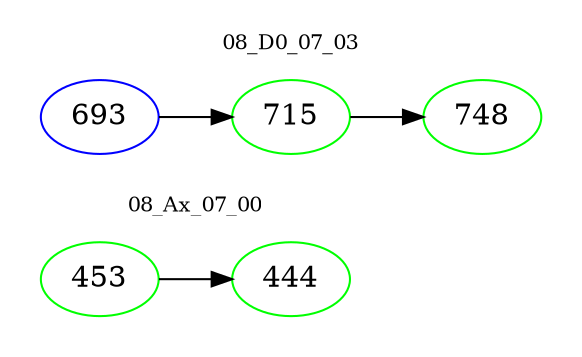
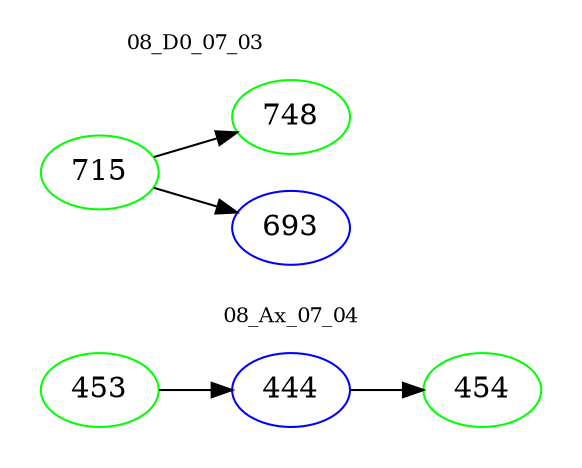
edge "693" -> "715": reversed
cluster "08_Ax_07_00": label "08_Ax_07_00" -> "08_Ax_07_04"
node "444": color green -> blue
node "454": added
